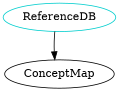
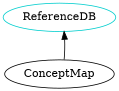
edge "ReferenceDB" -> "ConceptMap": reversed
